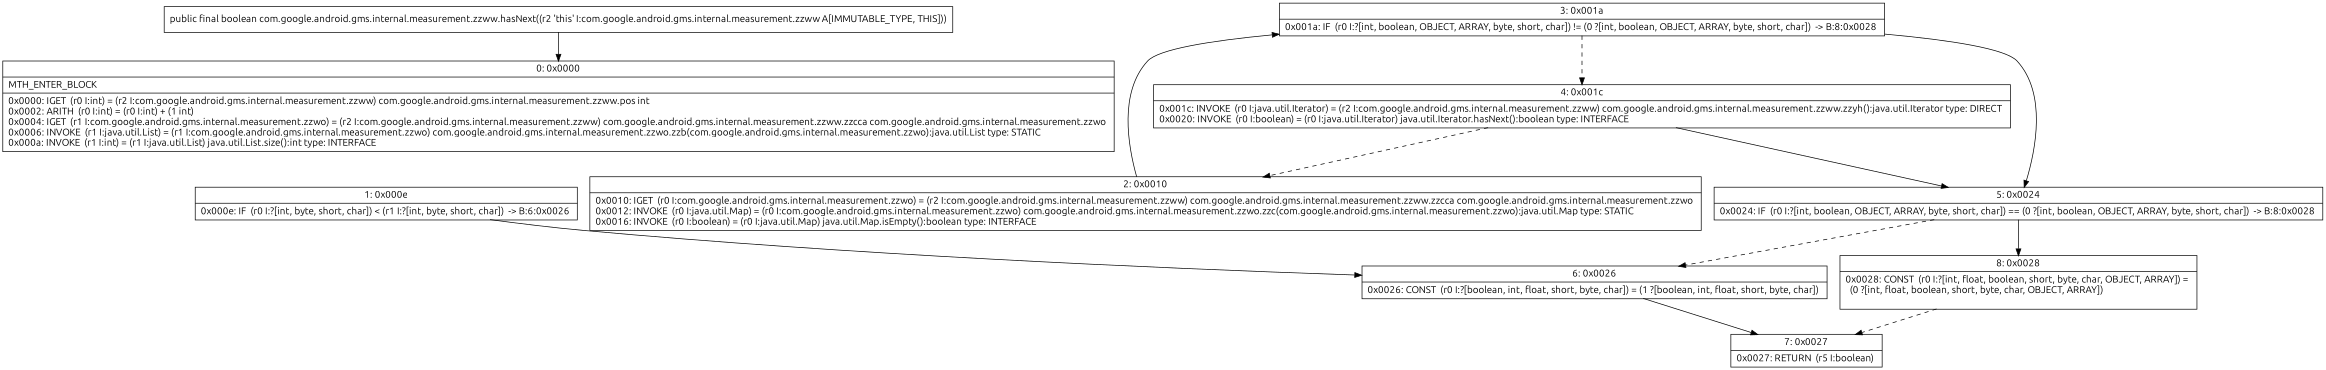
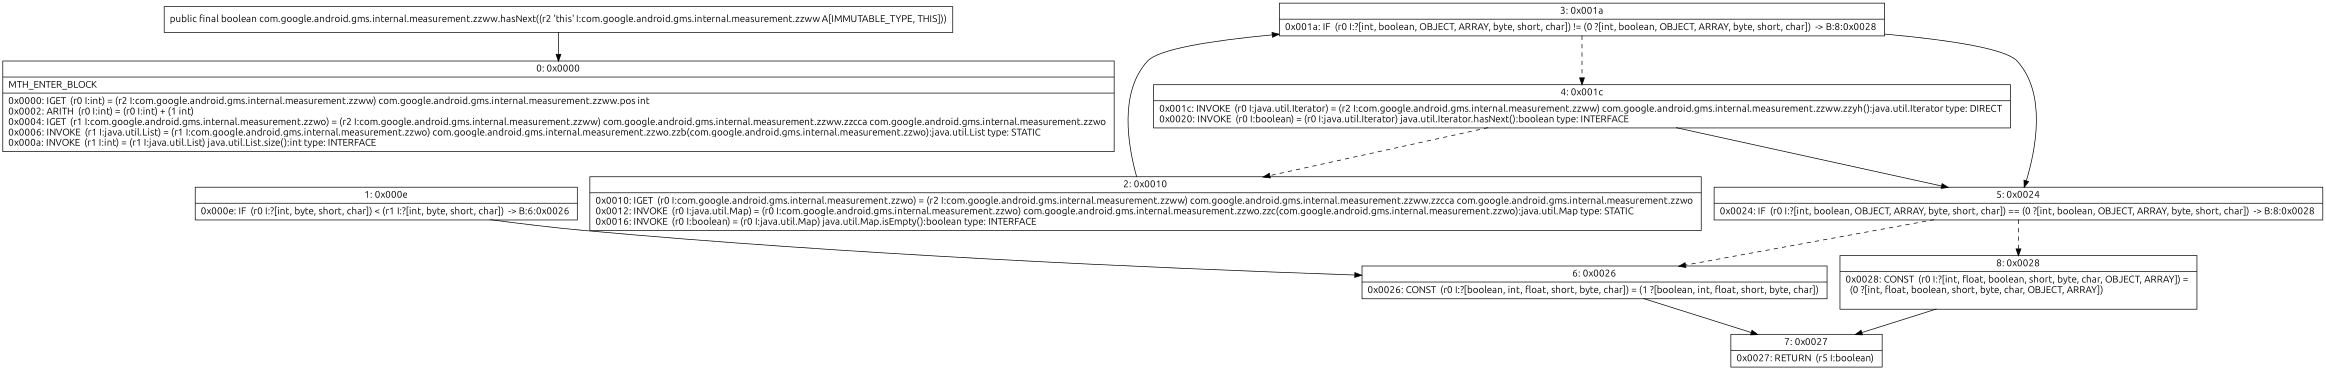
edge "5: 0x0024" -> "8: 0x0028": style solid -> dashed
edge "8: 0x0028" -> "7: 0x0027": style dashed -> solid
